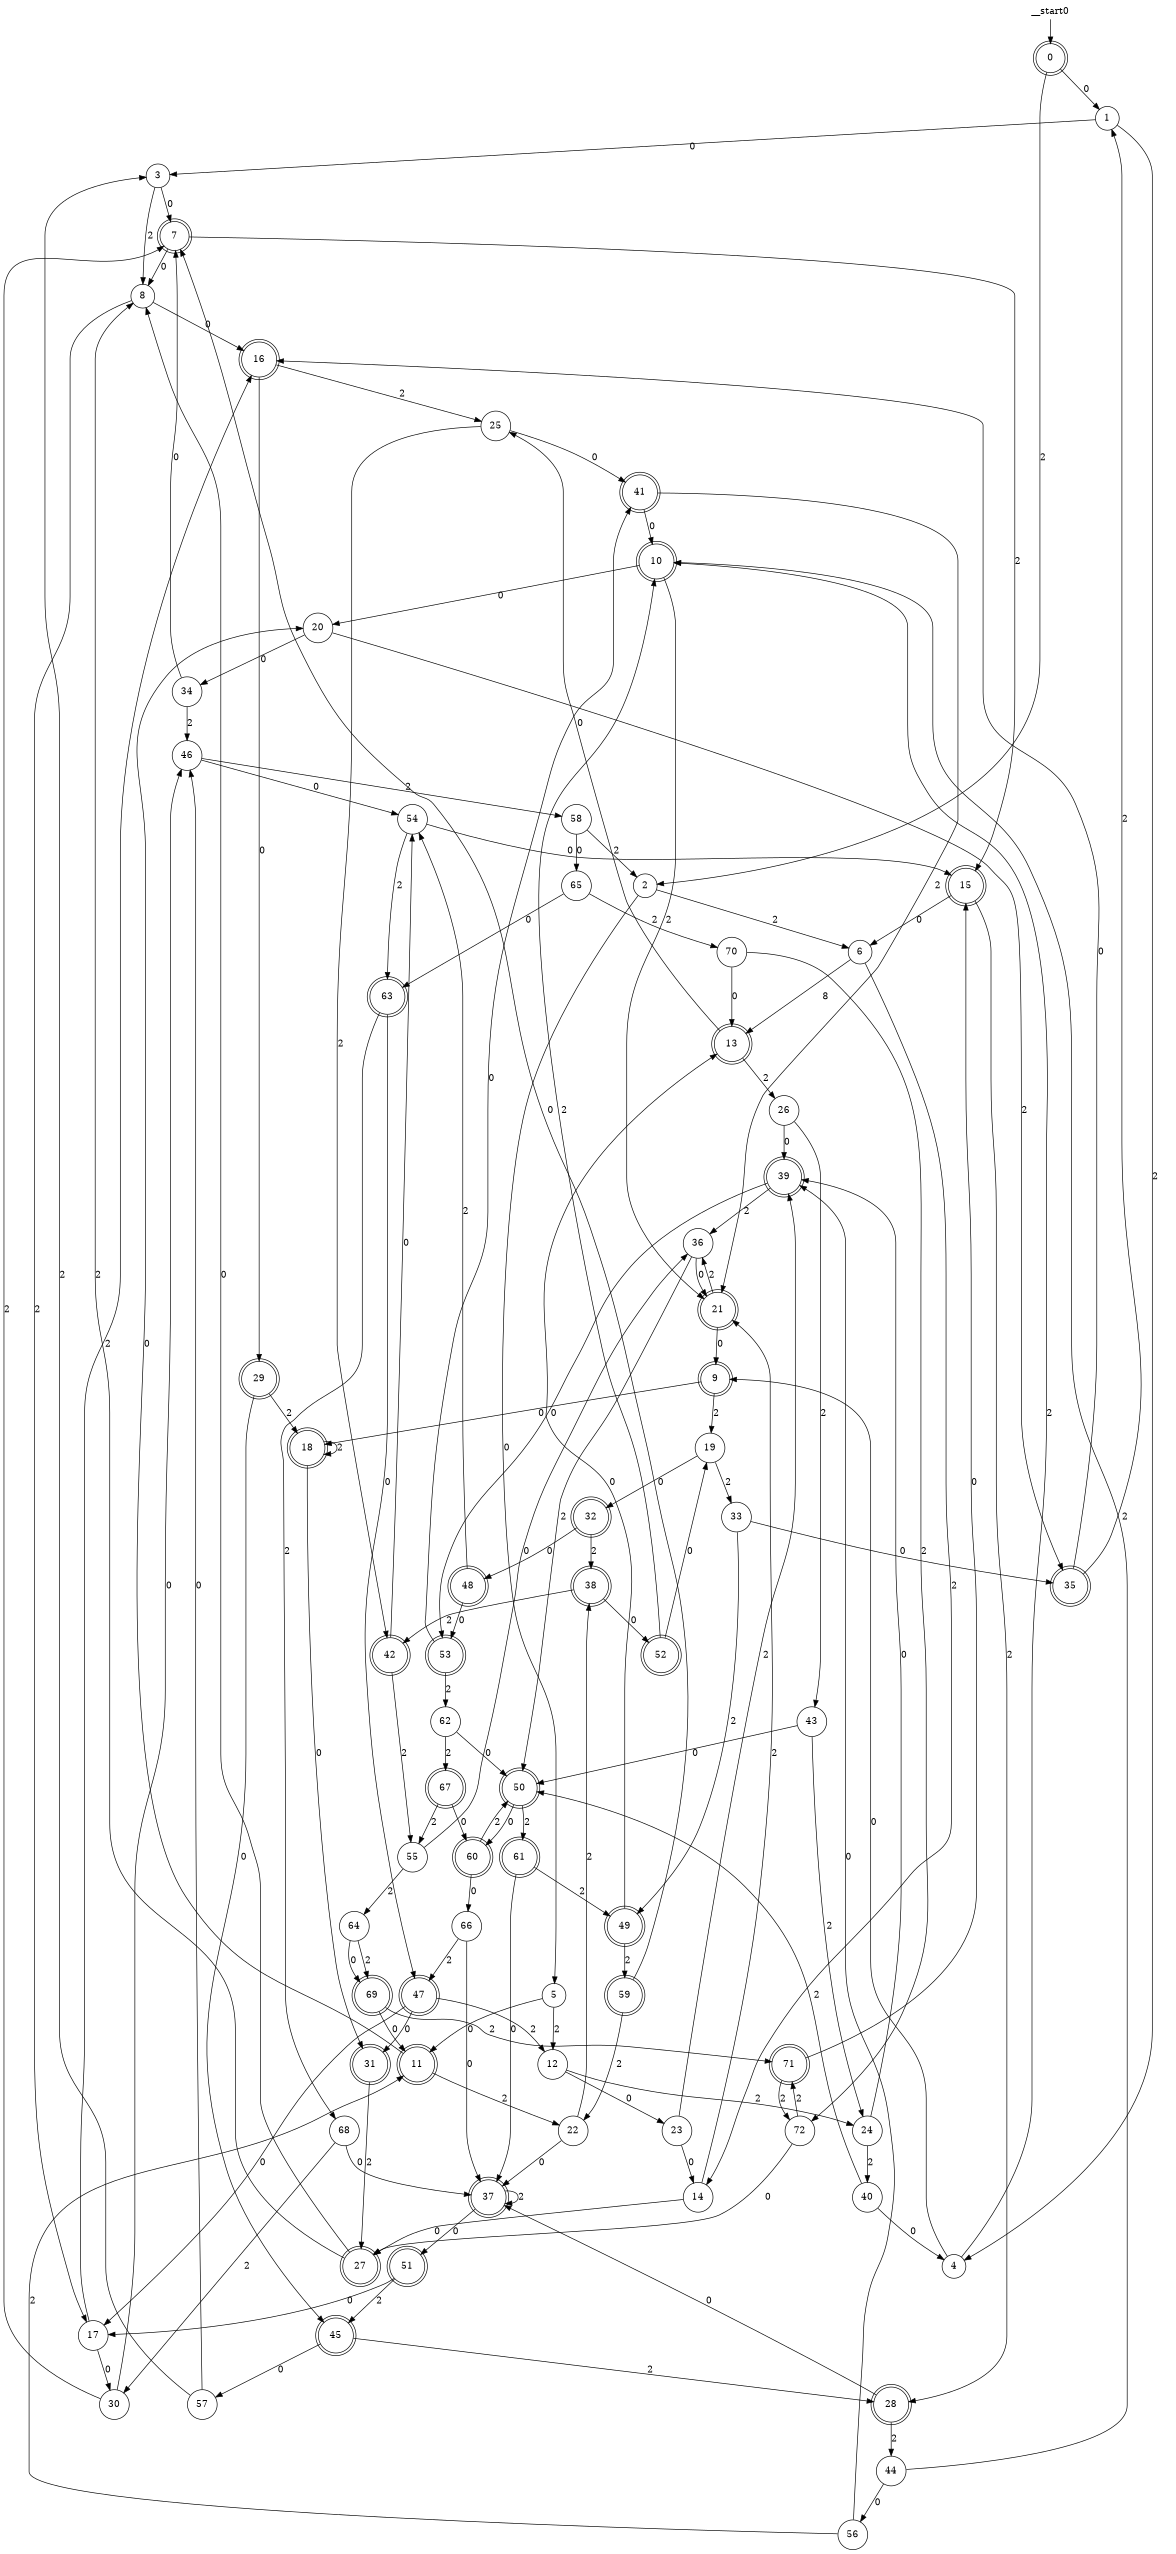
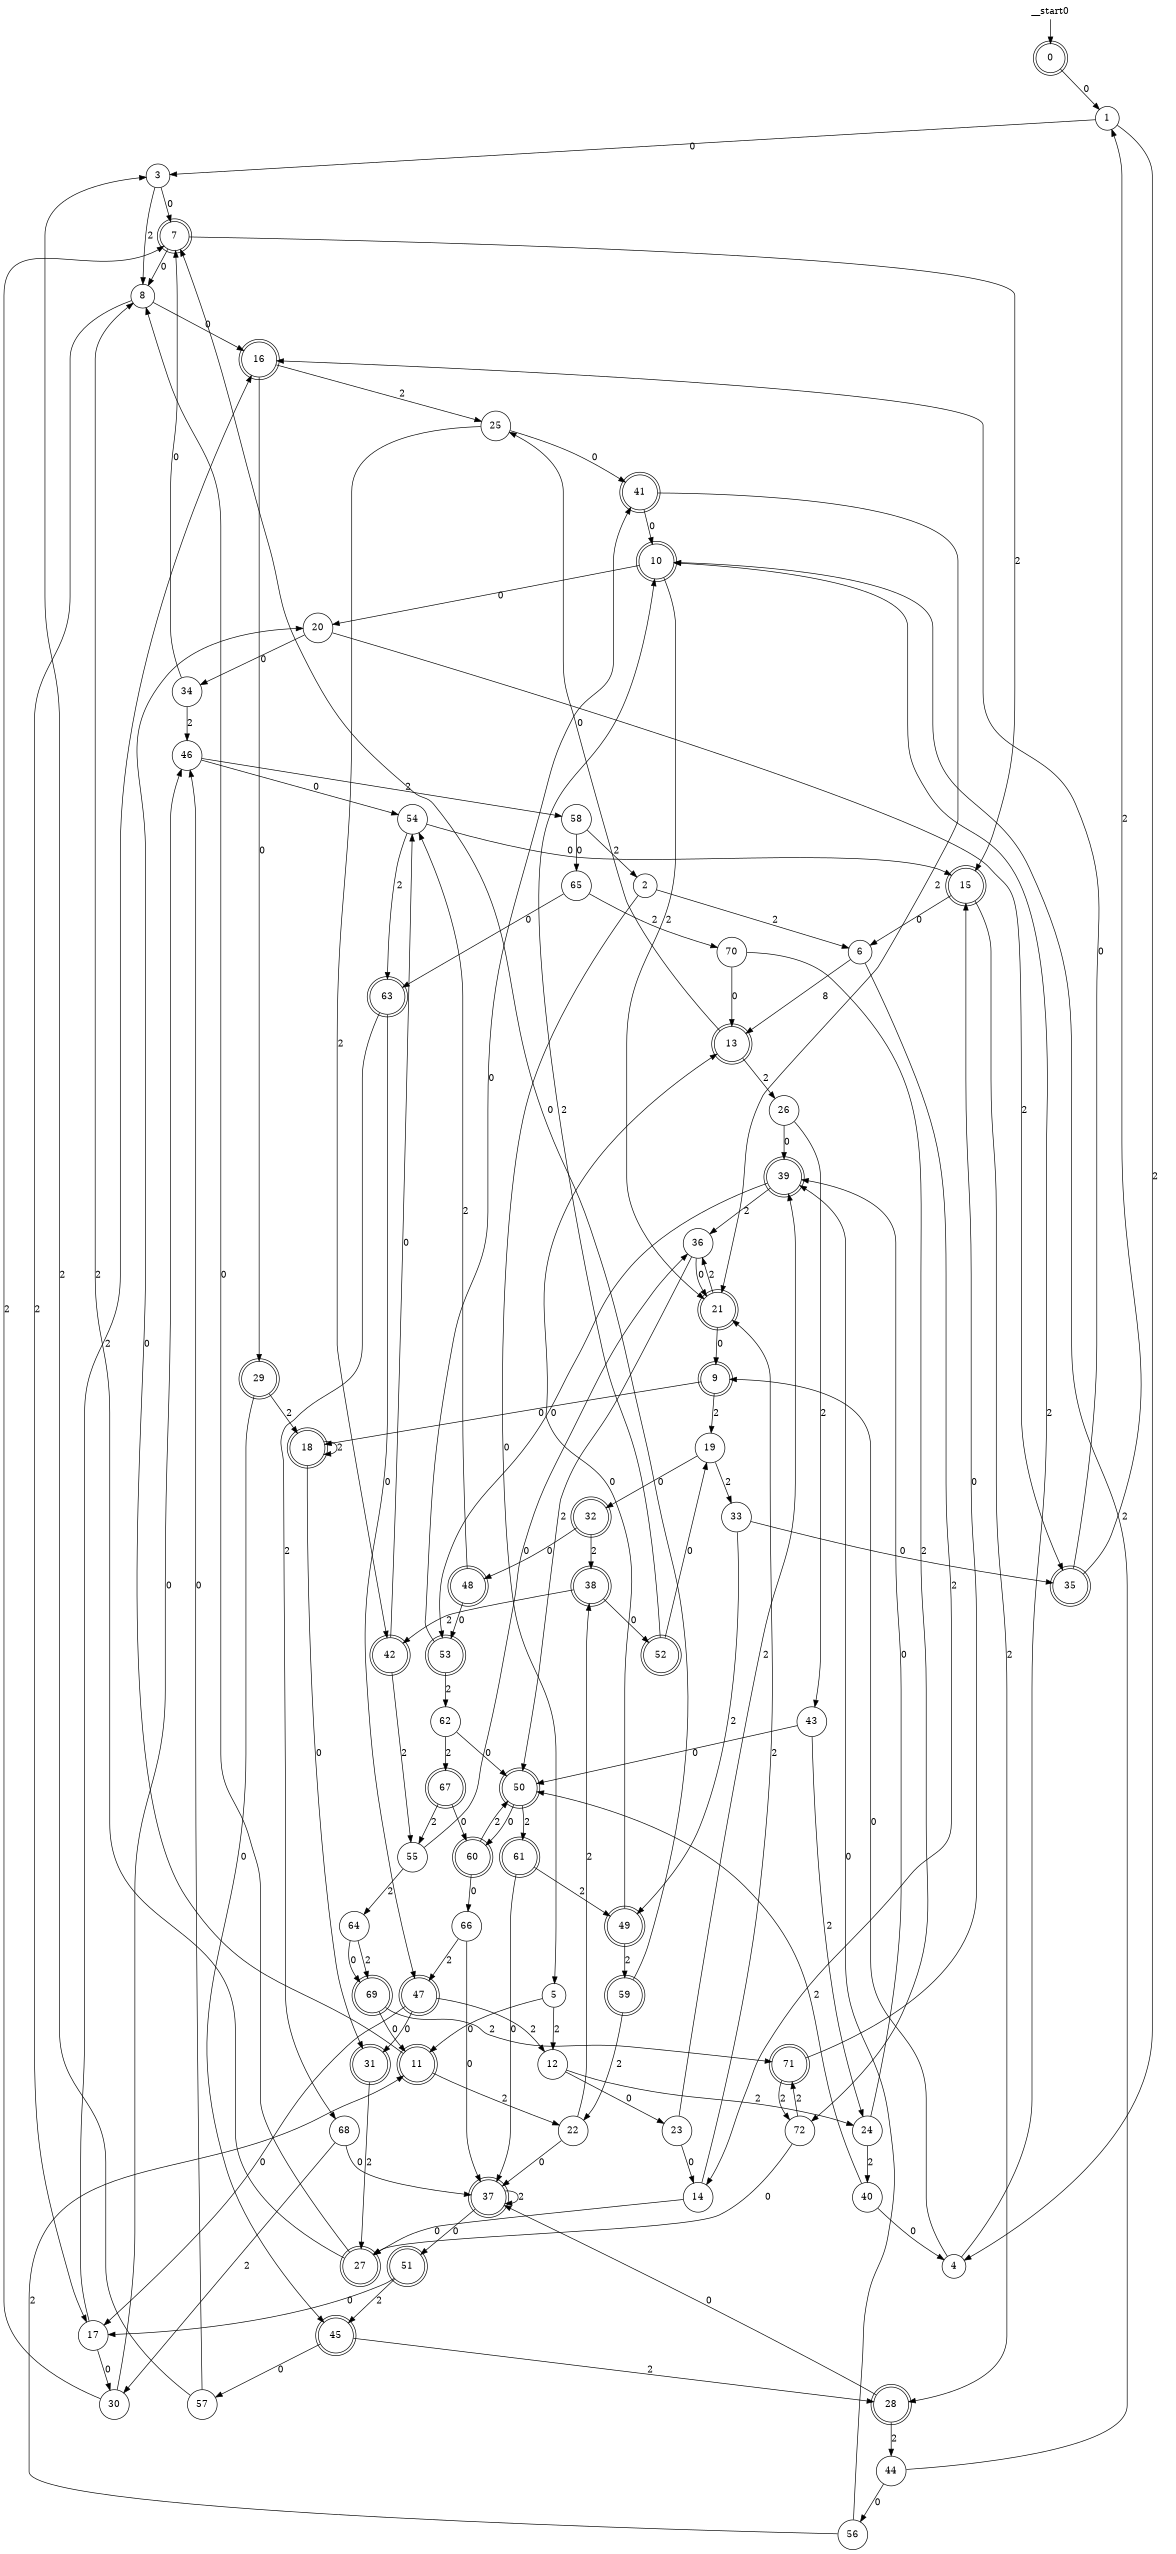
edge "0" -> "2": removed, label "2"
